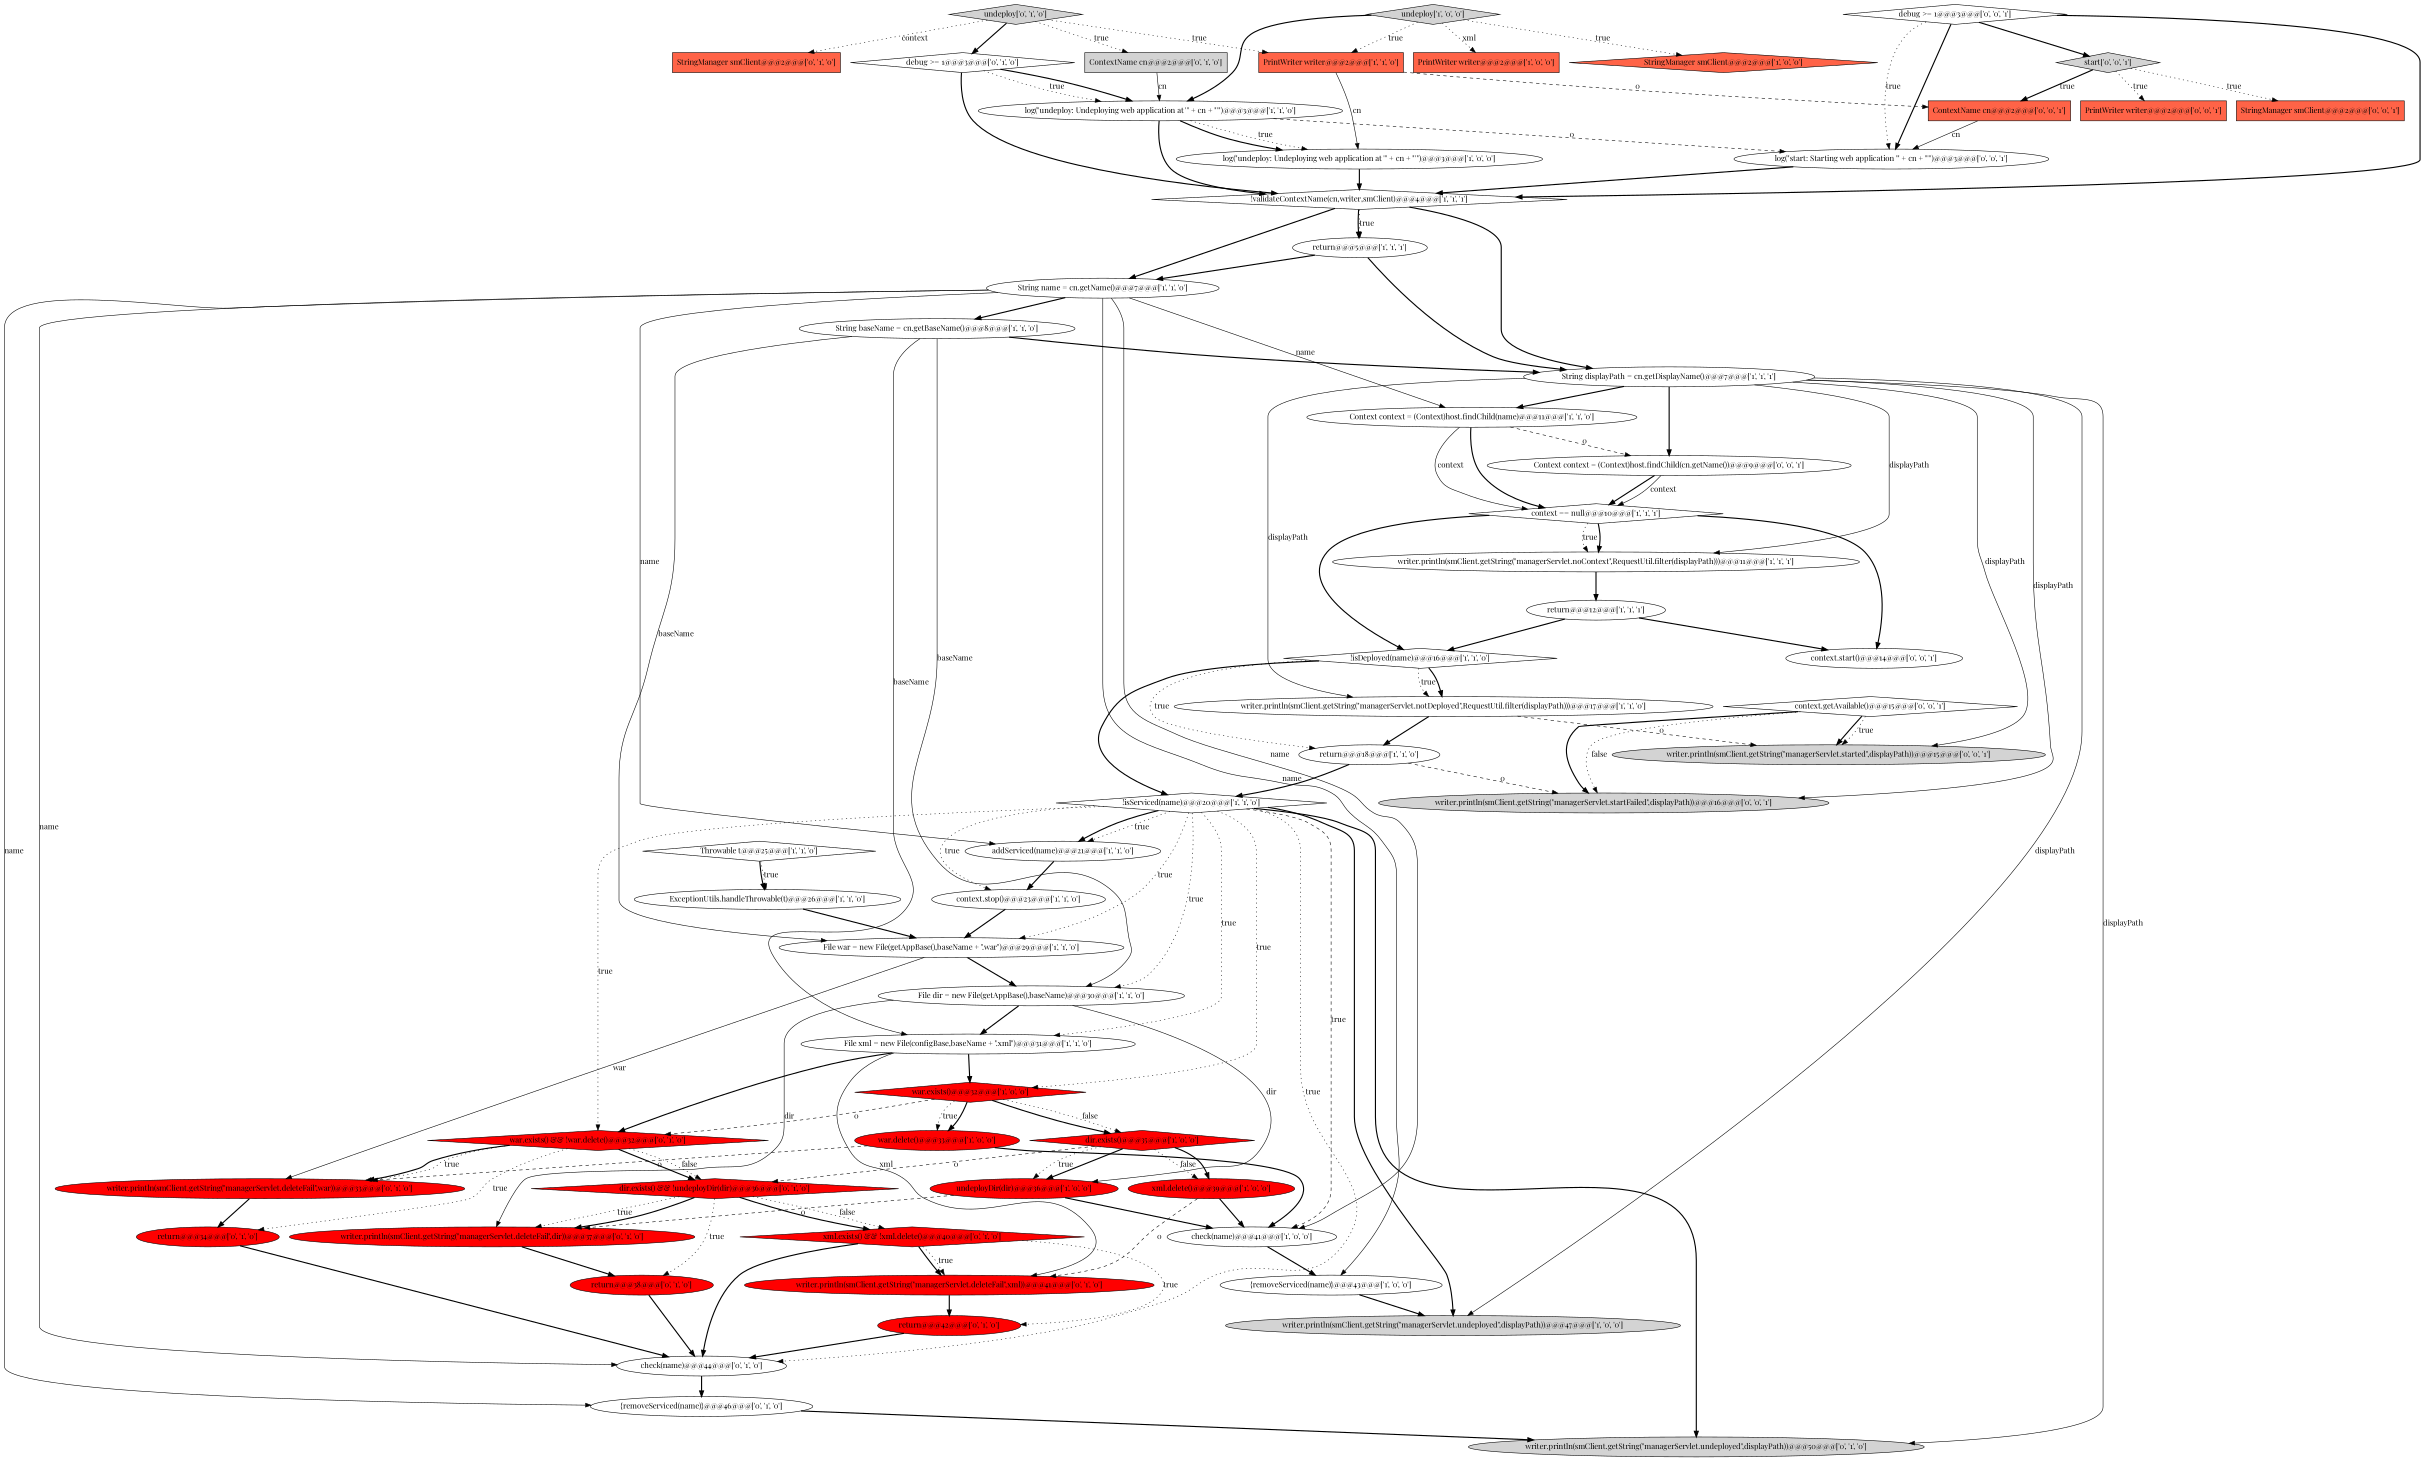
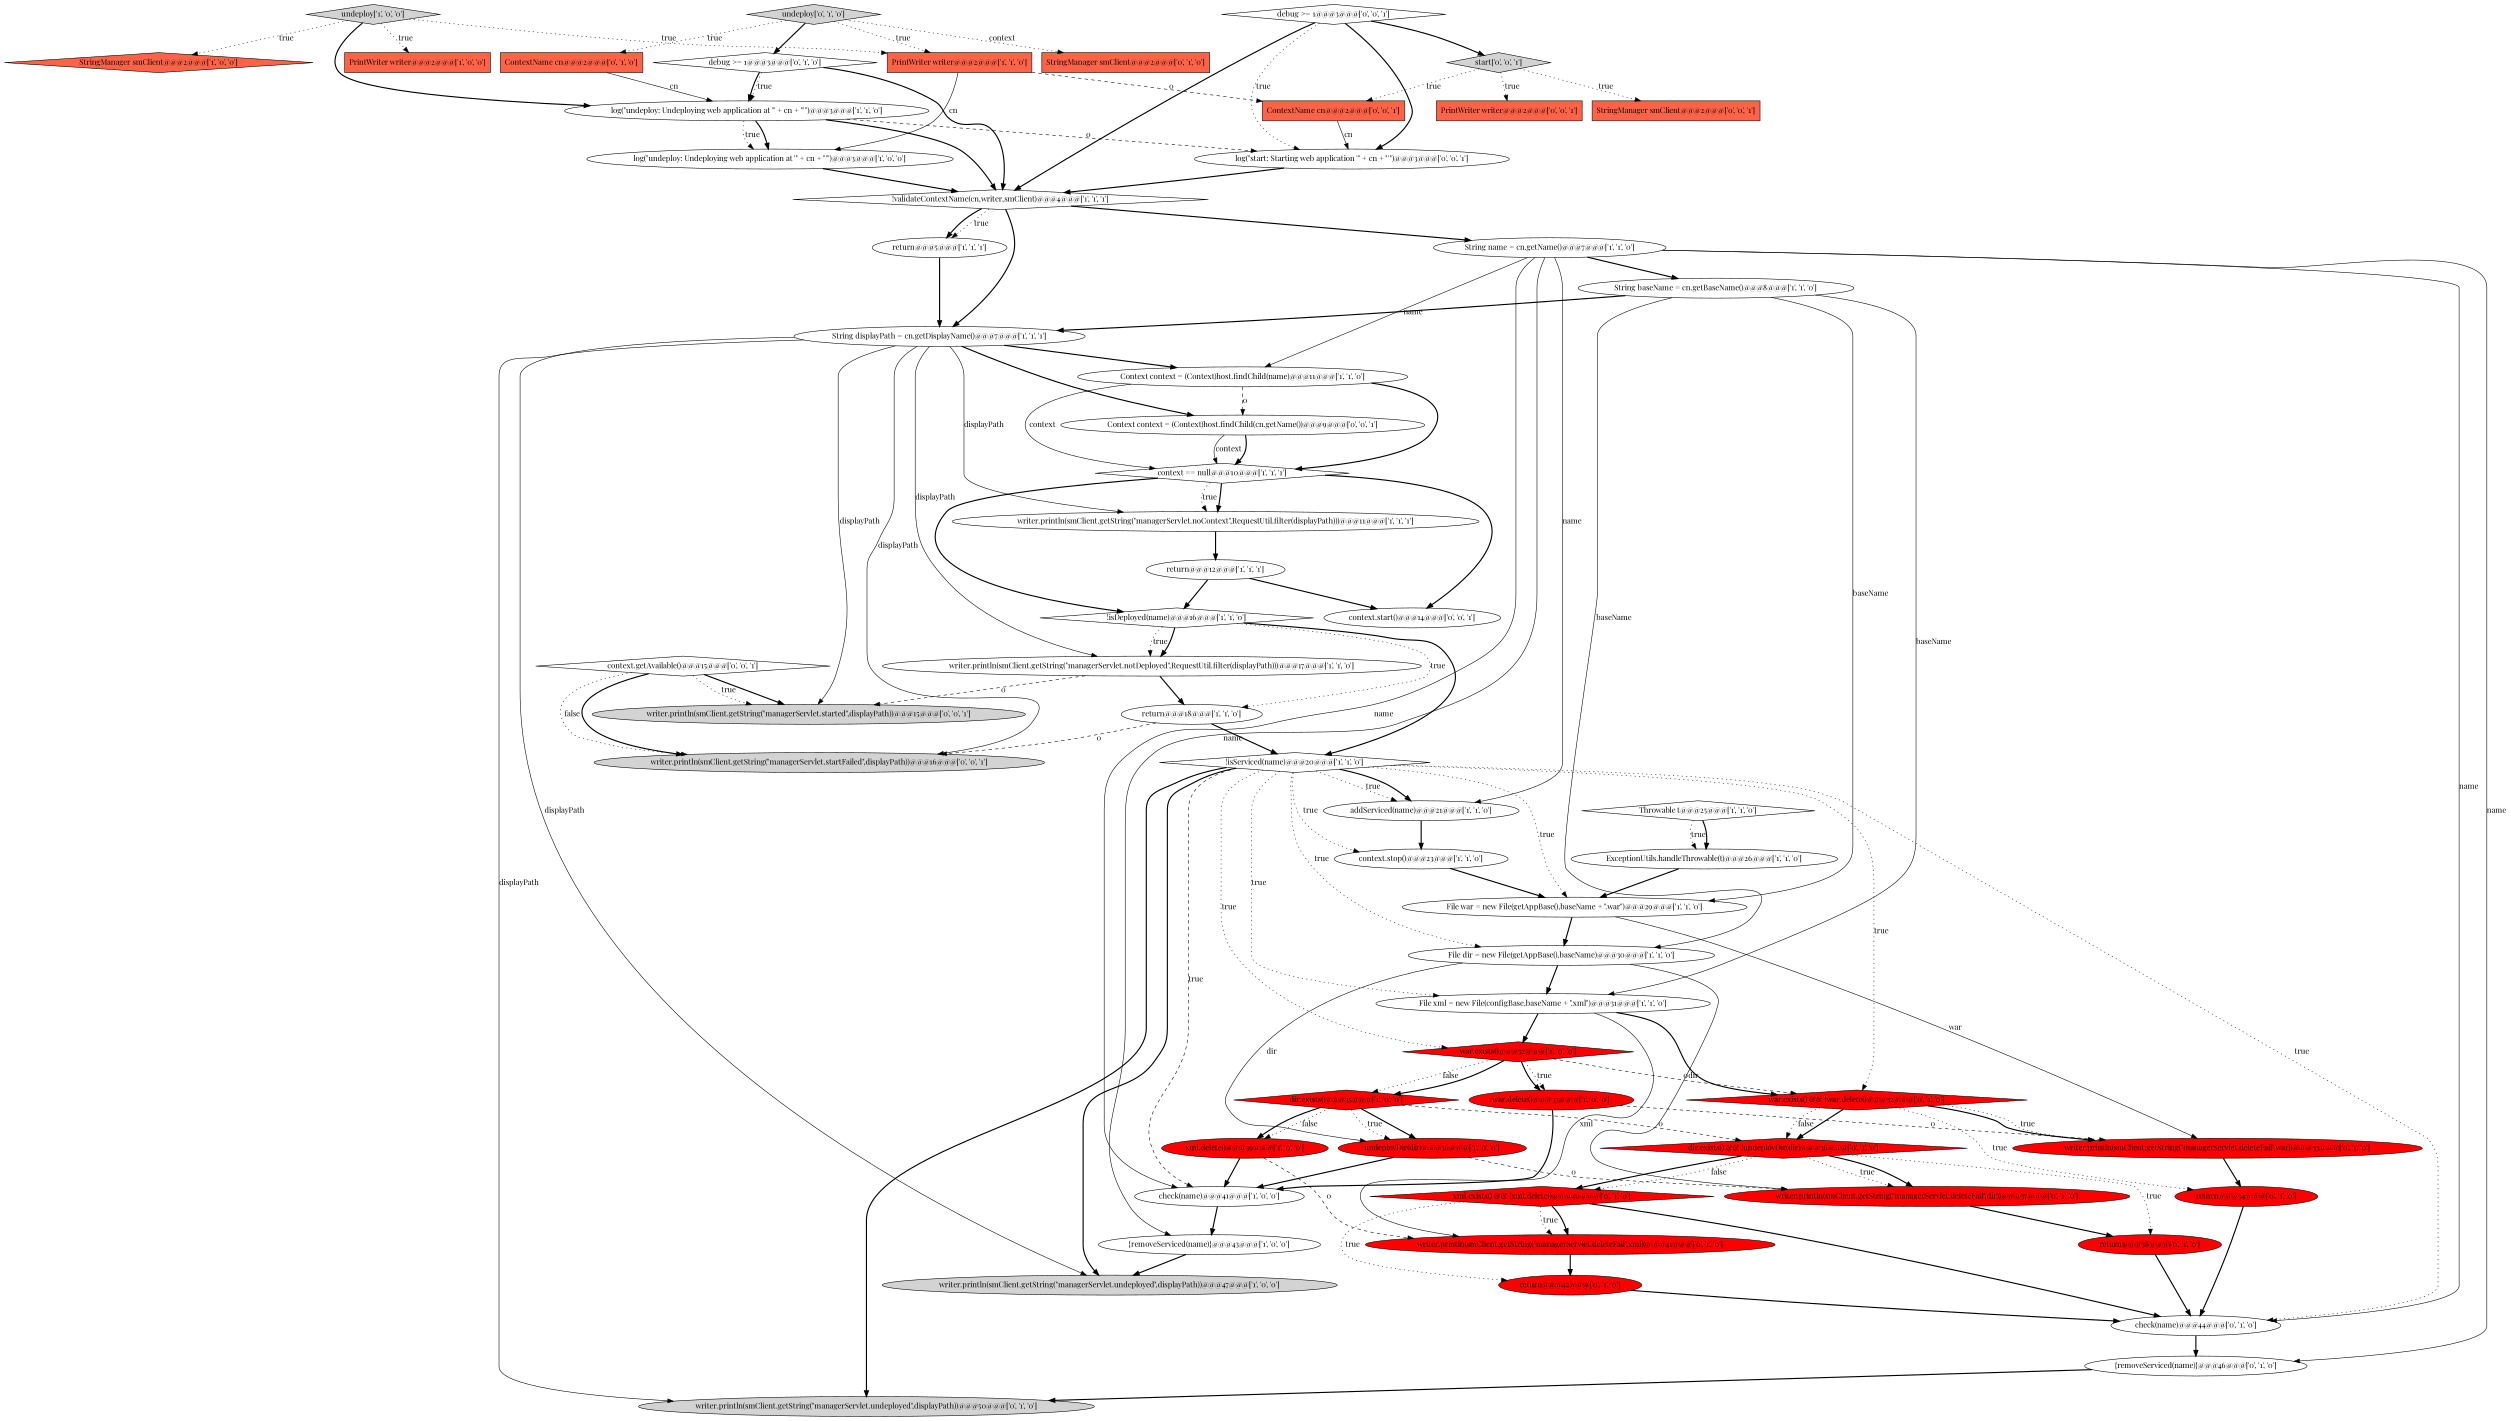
edge "undeploy['1', '0', '0']" -> "PrintWriter writer@@@2@@@['1', '0', '0']": label "xml" -> "true"
node "ContextName cn@@@2@@@['0', '1', '0']": fillcolor lightgray -> tomato
edge "start['0', '0', '1']" -> "ContextName cn@@@2@@@['0', '0', '1']": style bold -> dotted
edge "return@@@5@@@['1', '1', '1']" -> "String name = cn.getName()@@@7@@@['1', '1', '0']": removed
